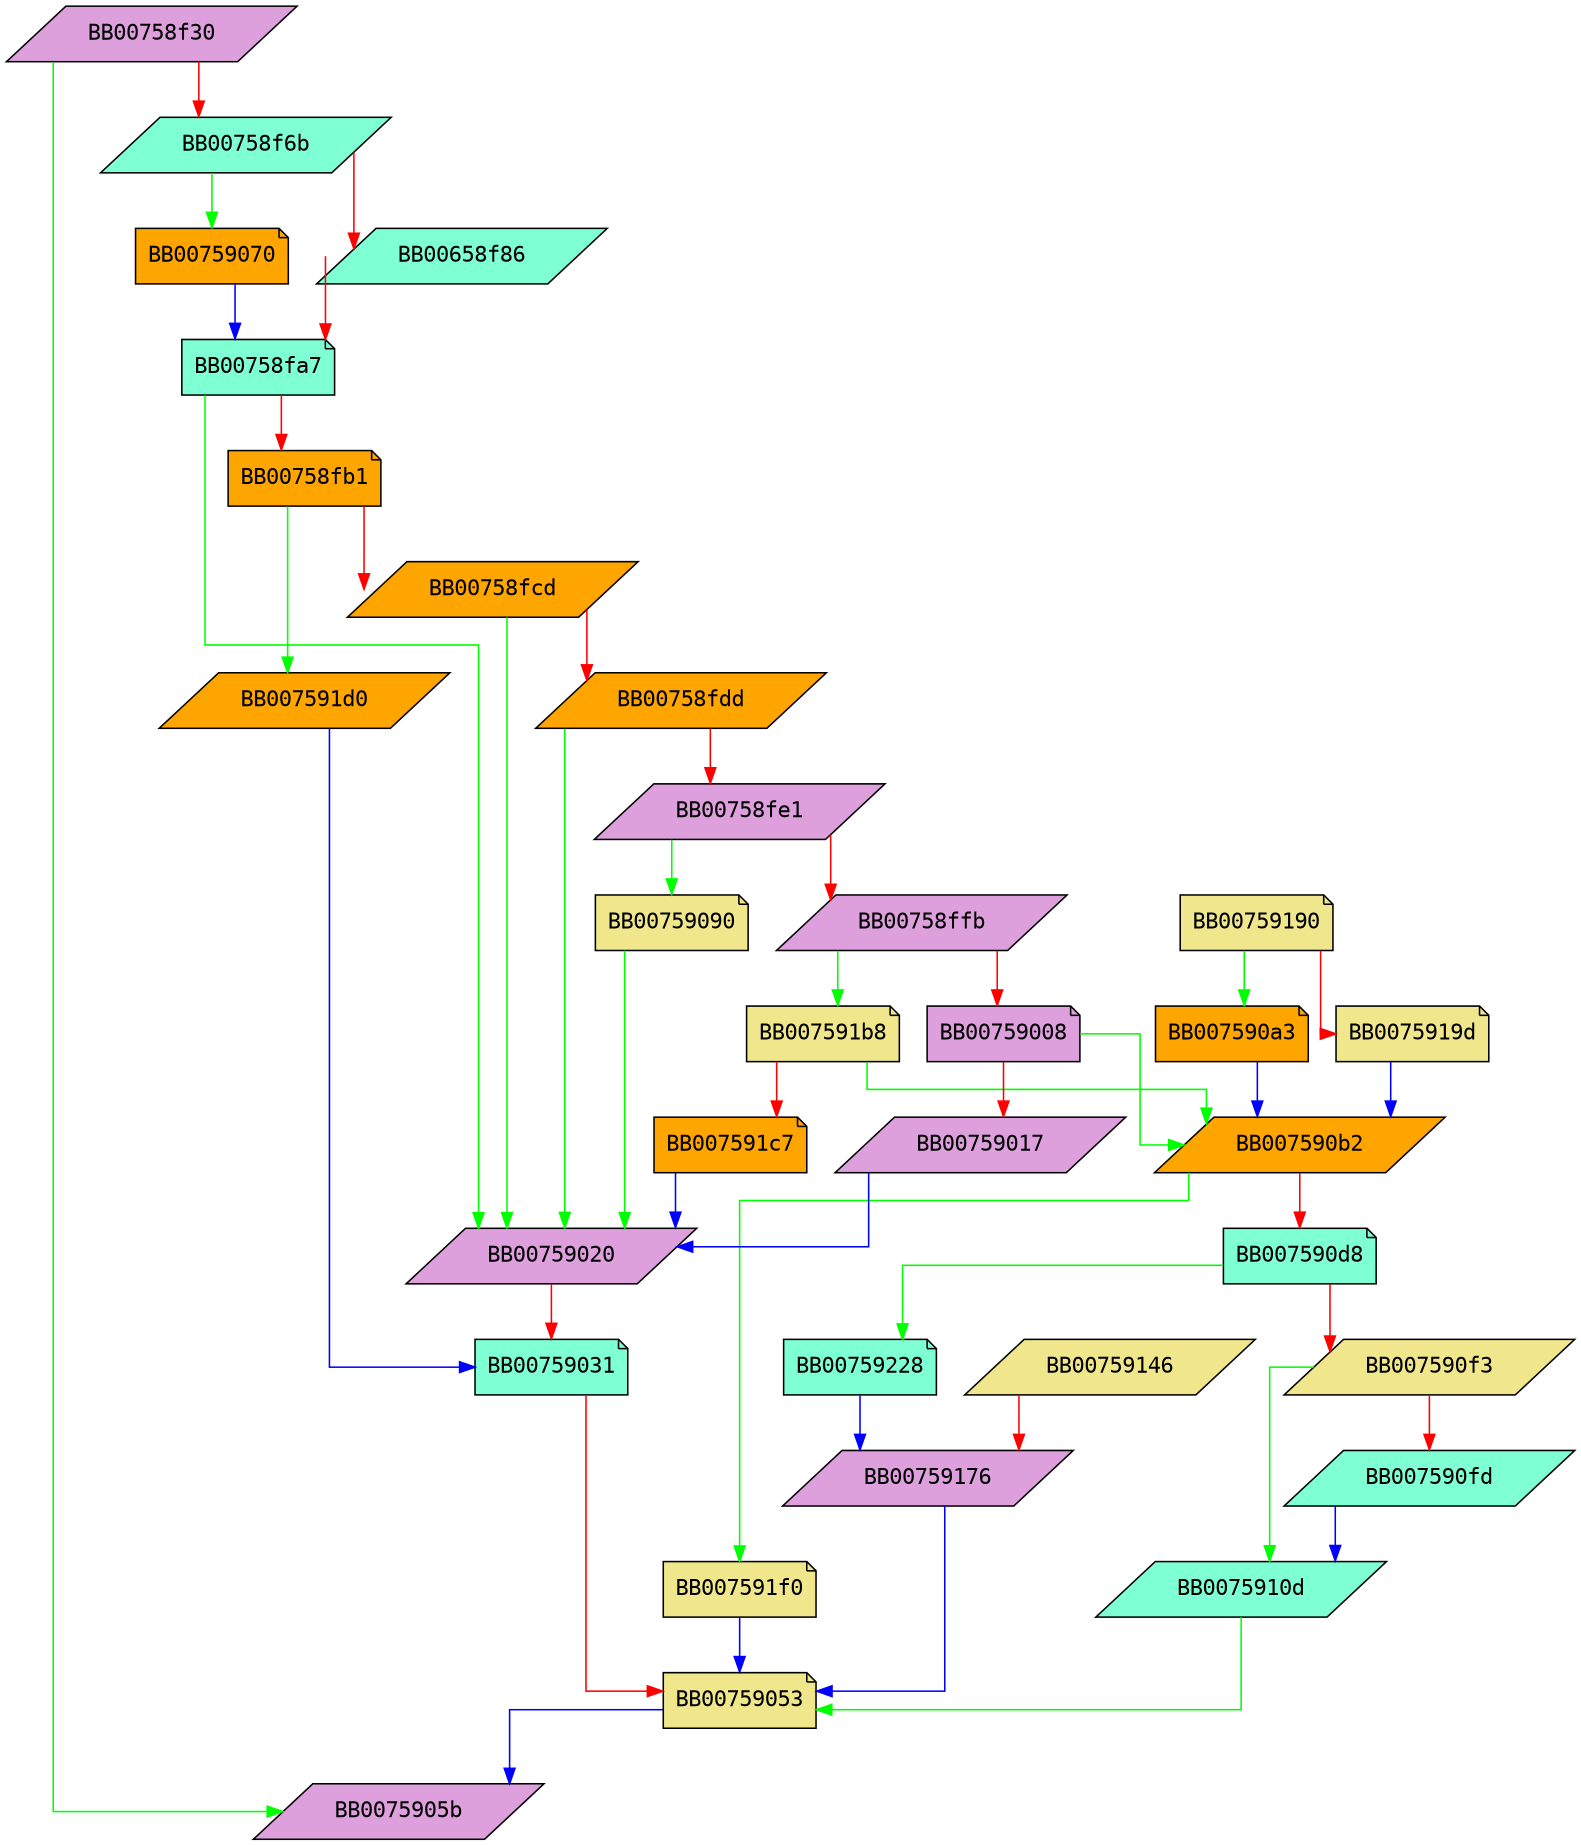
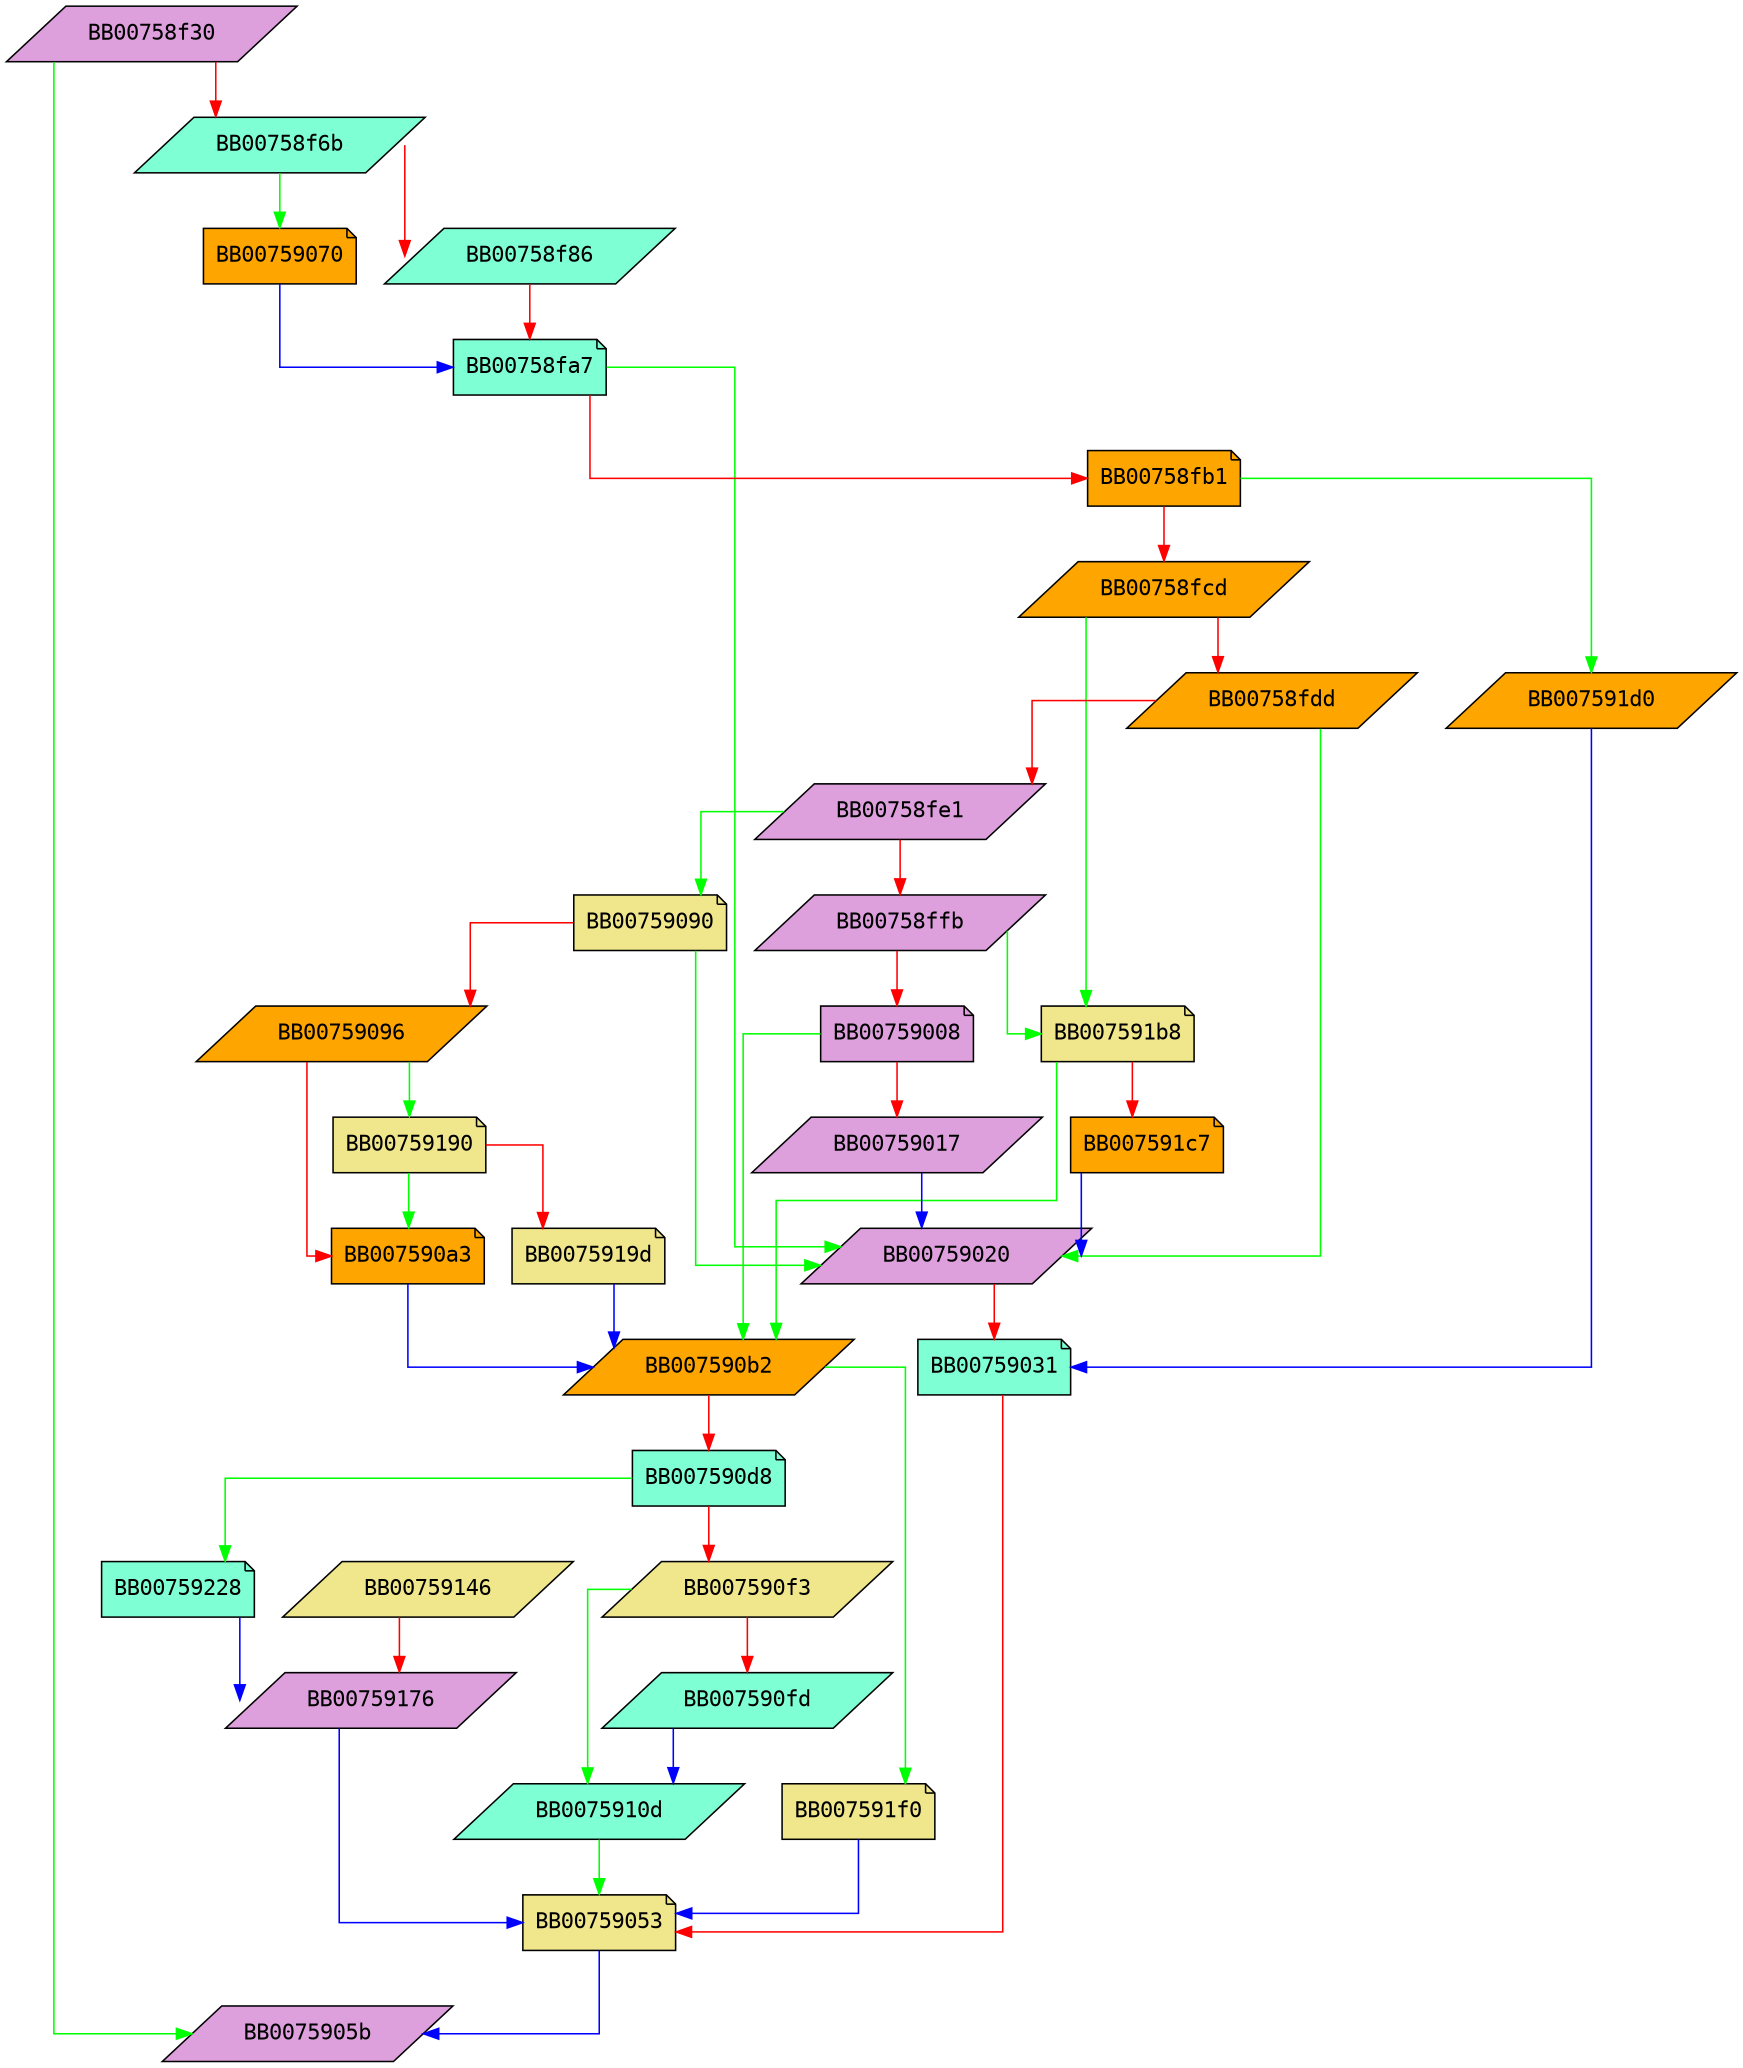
node "BB00658f86": label "BB00658f86" -> "BB00758f86"
edge "BB00758fcd" -> "BB00759020": now "BB00758fcd" -> "BB007591b8"
node "BB00759096": added
